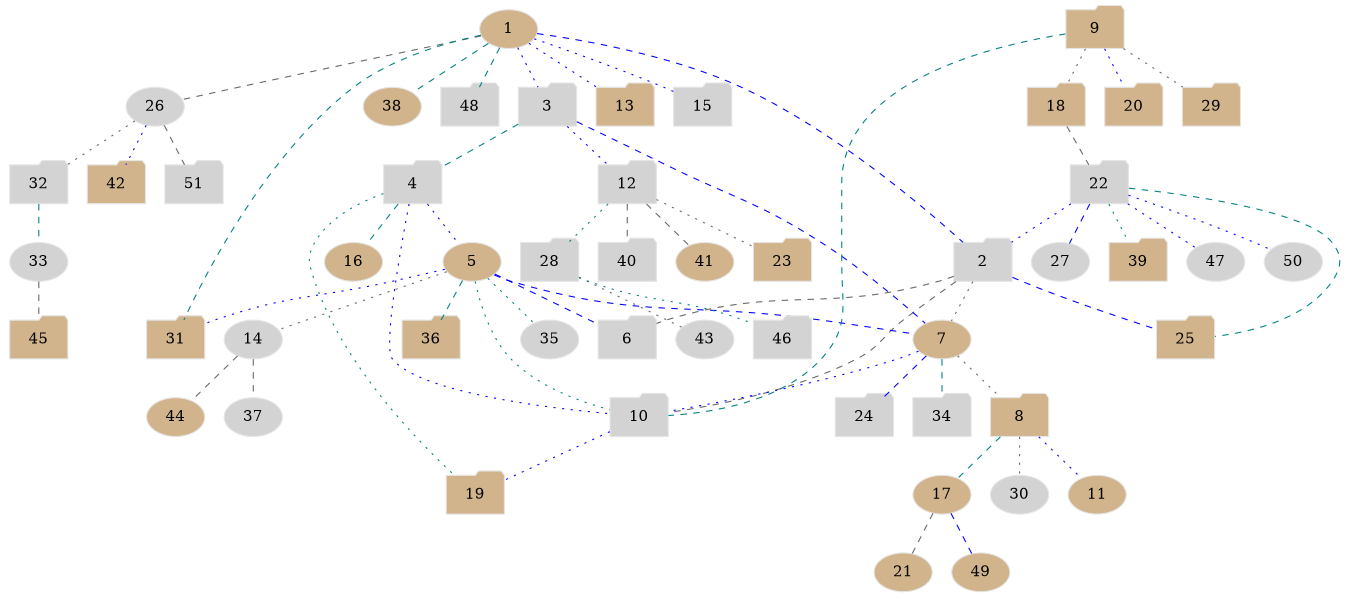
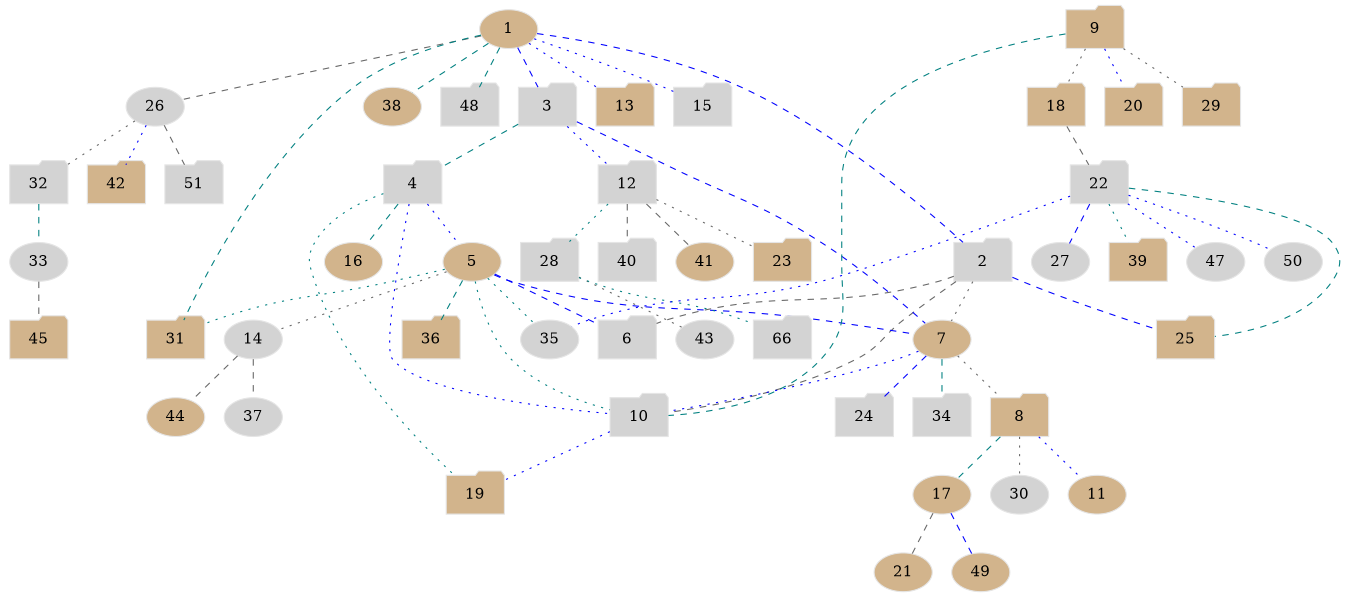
edge "1" -- "3": style dotted -> dashed
edge "22" -- "2": now "22" -- "35"
edge "5" -- "31": color blue -> teal
node "46": label "46" -> "66"
